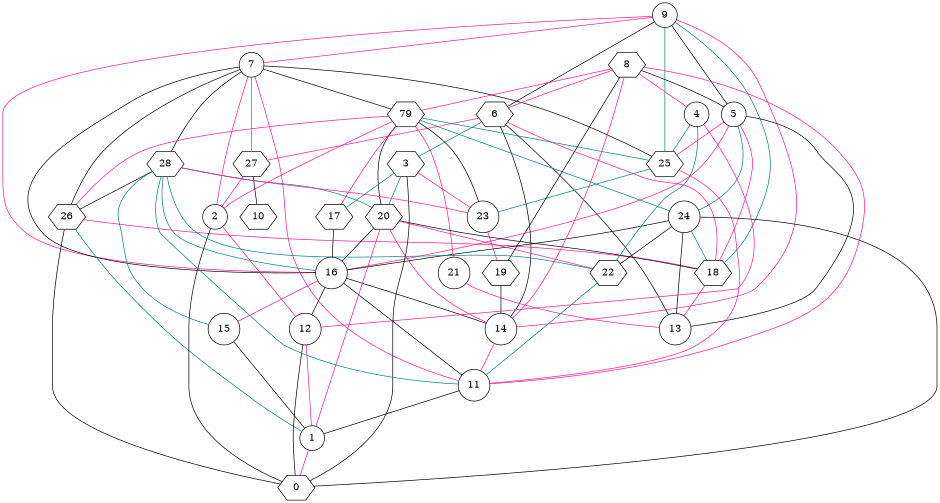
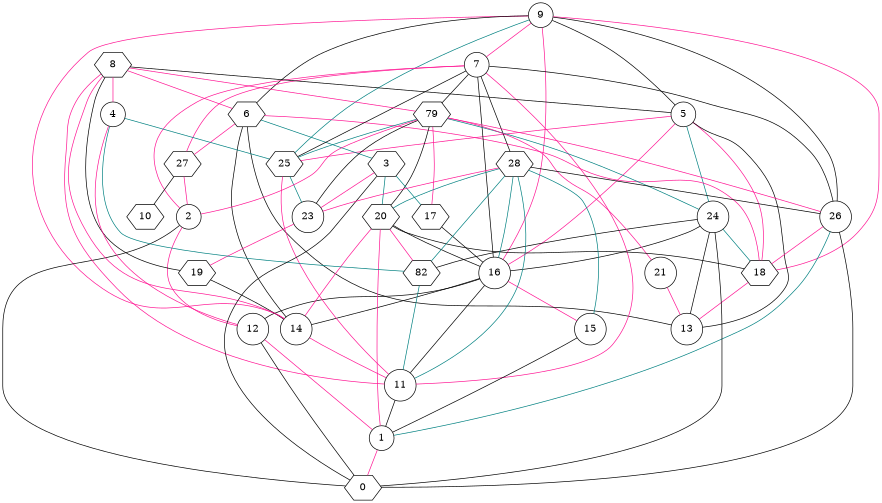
edge "9" -- "26": added
edge "9" -- "18": color teal -> deeppink
node "26": shape hexagon -> circle
node "22": label "22" -> "82"
